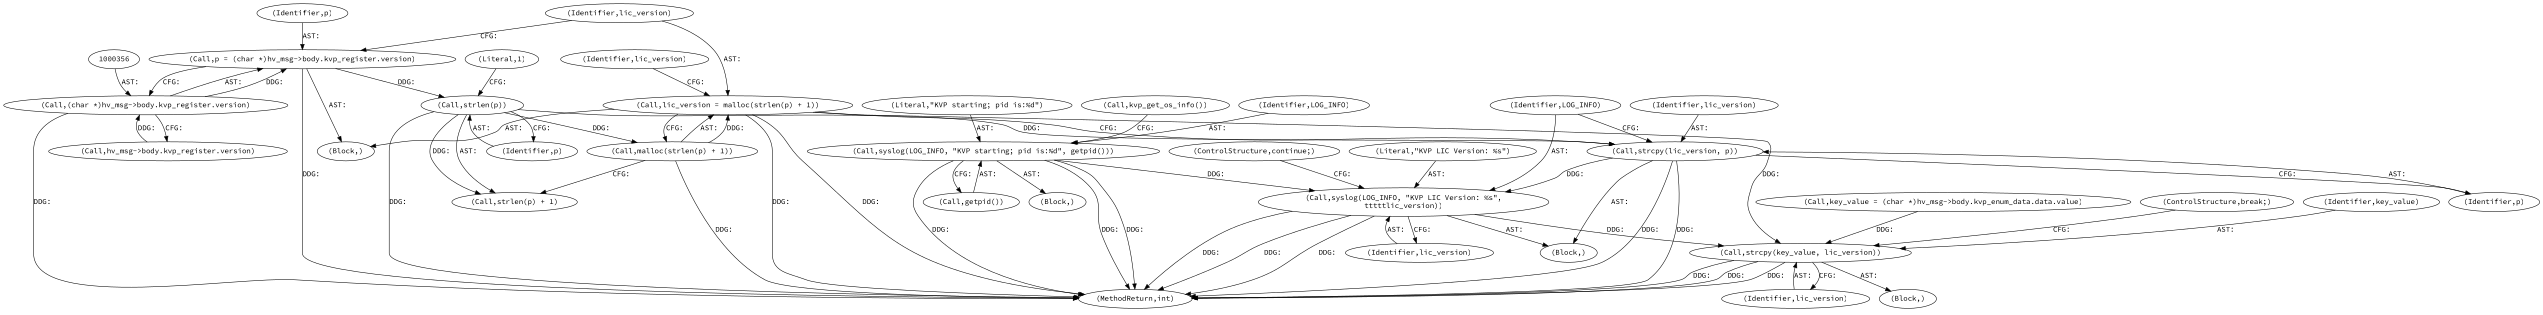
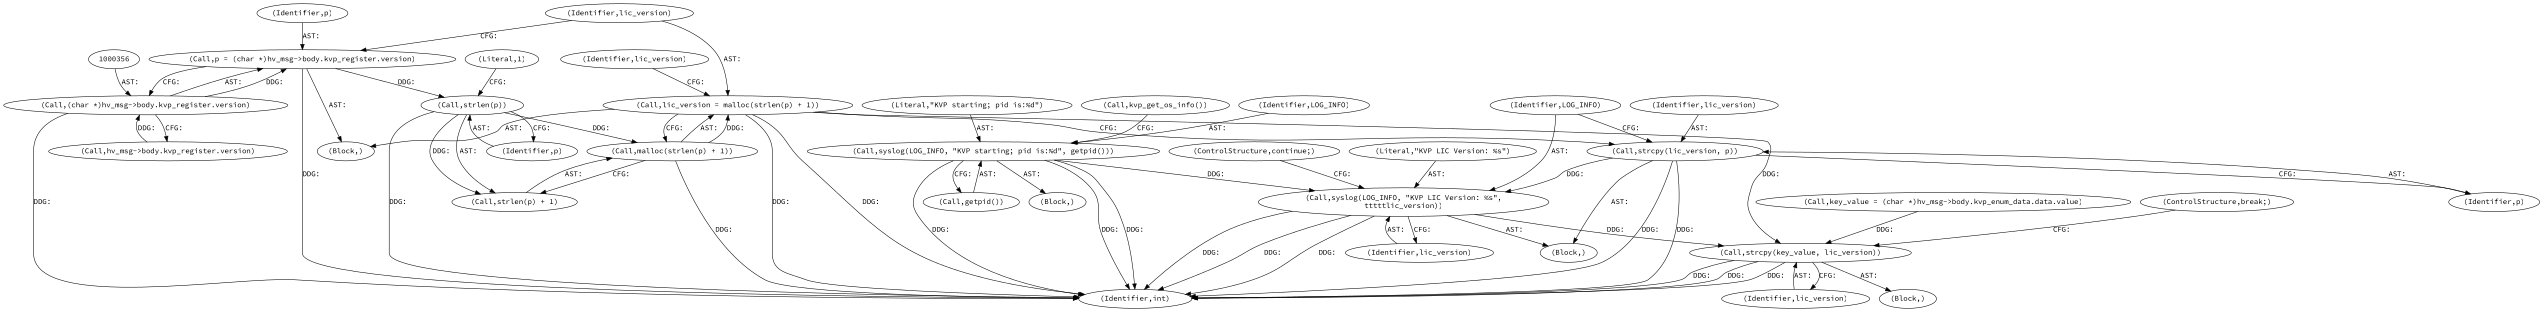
edge "(Call,strlen(p))" -> "(Call,strcpy(lic_version, p))": removed, label "DDG:"
edge "(Call,strlen(p) + 1)" -> "(Call,malloc(strlen(p) + 1))": added, label "AST:"
node "(Identifier,key_value)": removed
node "(MethodReturn,int)": label "(MethodReturn,int)" -> "(Identifier,int)"
